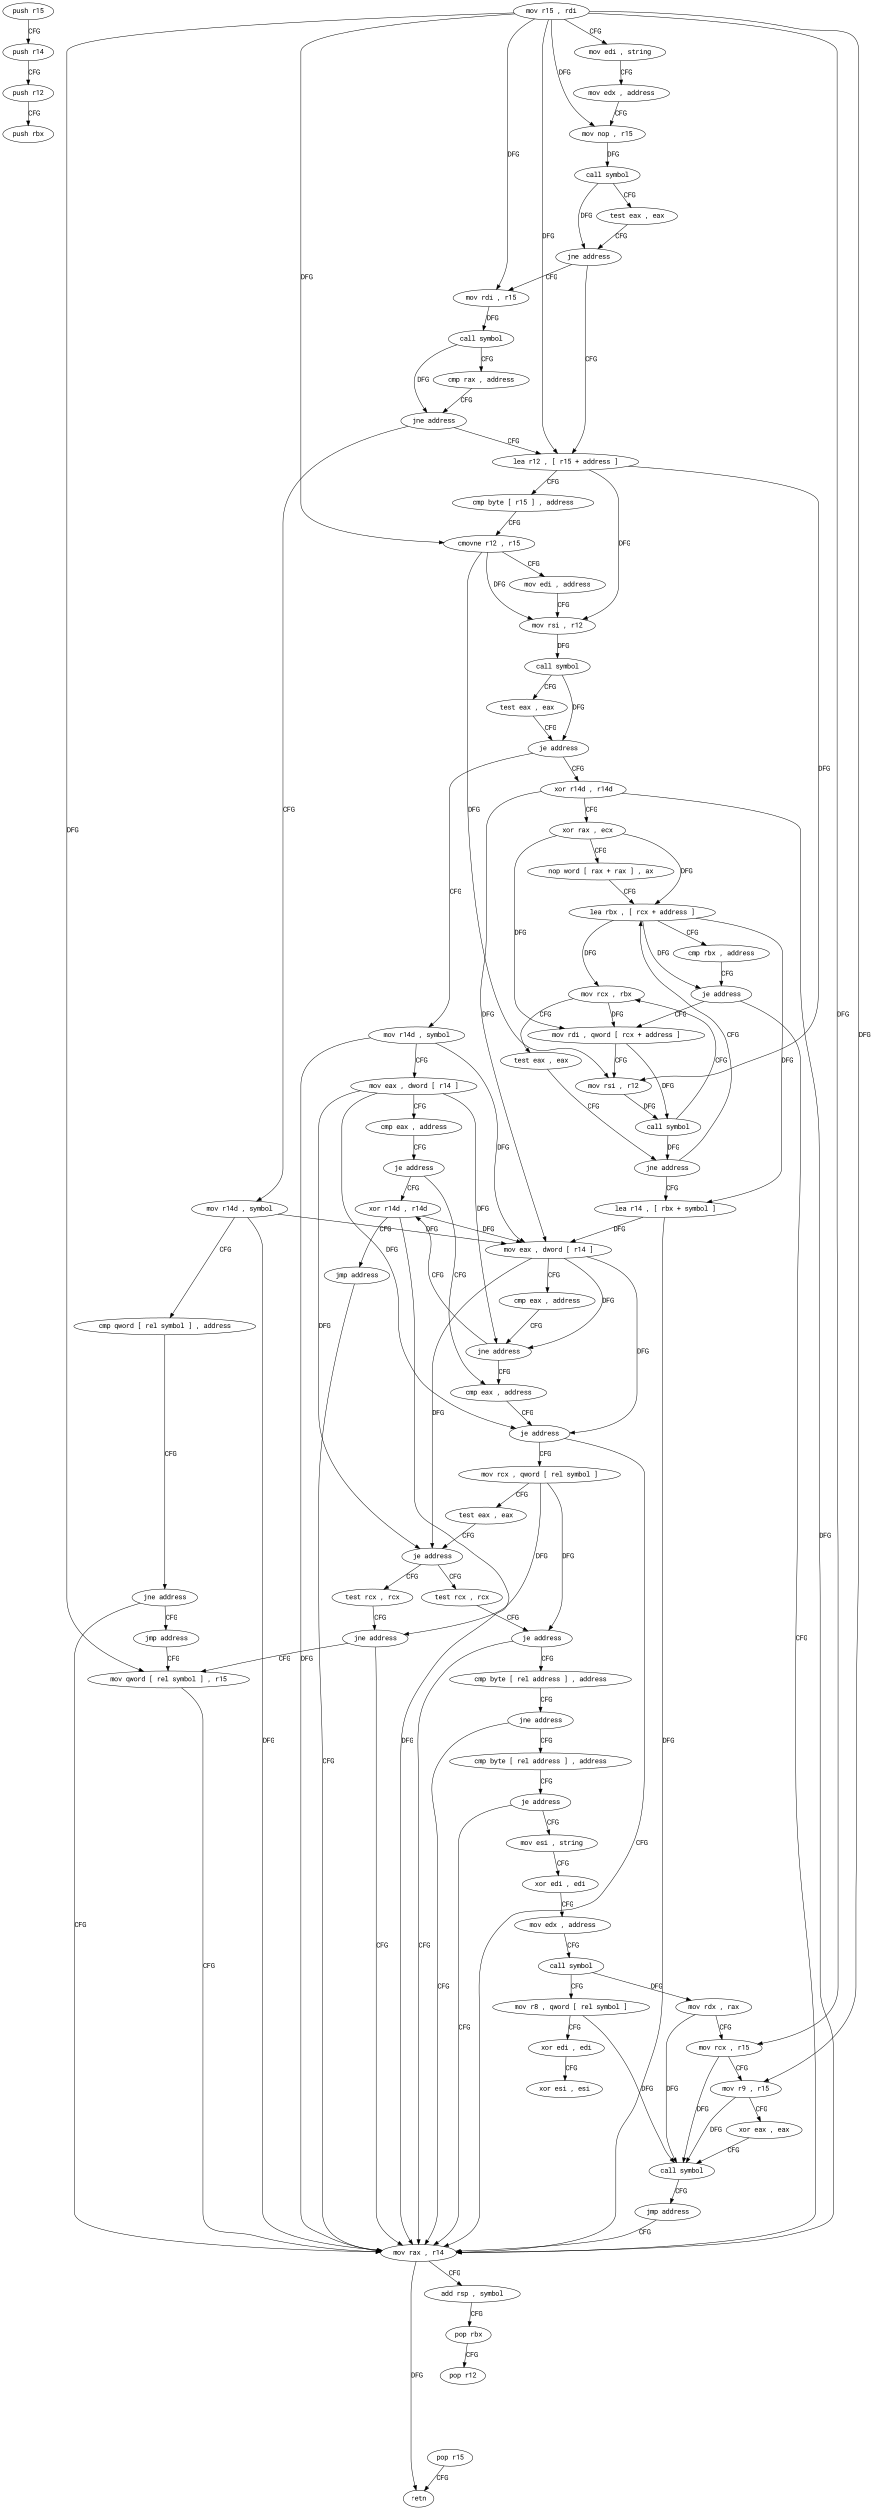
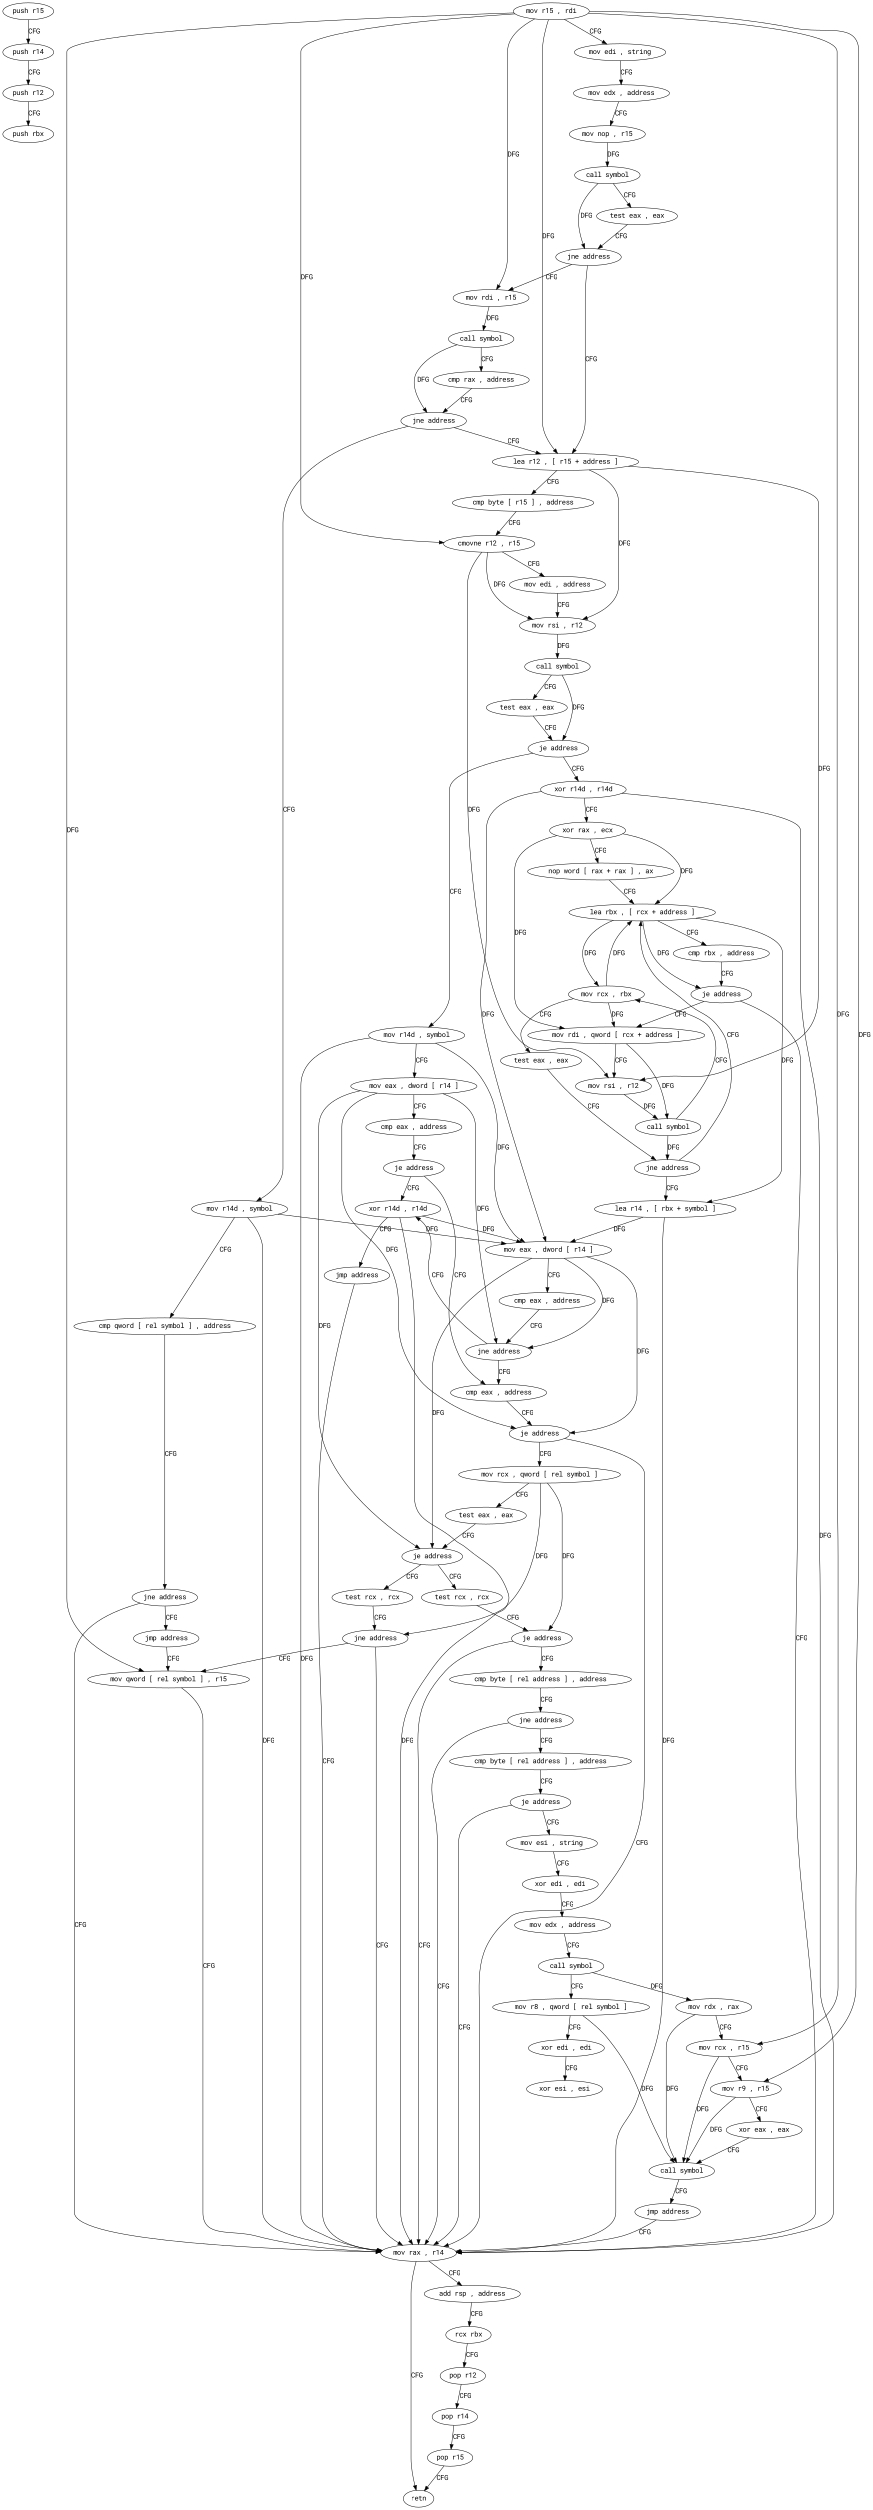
edge "mov r15 , rdi" -> "mov nop , r15": removed, label "DFG"
edge "mov rcx , rbx" -> "lea rbx , [ rcx + address ]": added, label "DFG"
node "add rsp , symbol": label "add rsp , symbol" -> "add rsp , address"
node "pop rbx": label "pop rbx" -> "rcx rbx"
edge "mov rax , r14" -> "retn": label "DFG" -> "CFG"
node "pop r14": added
